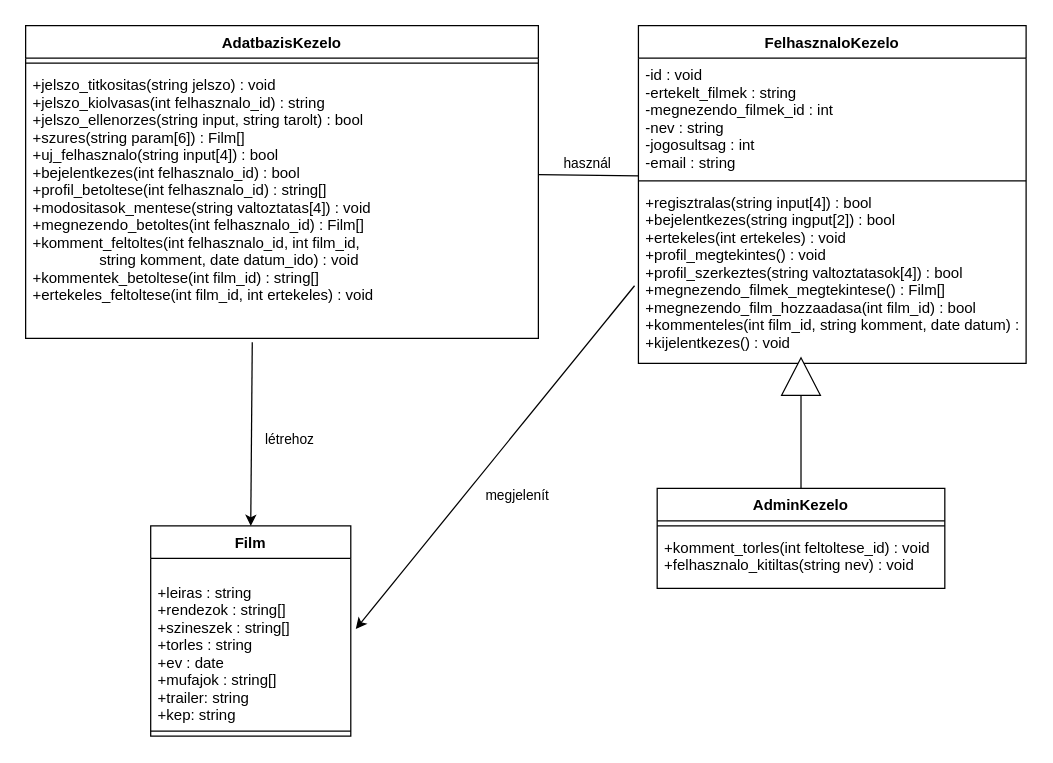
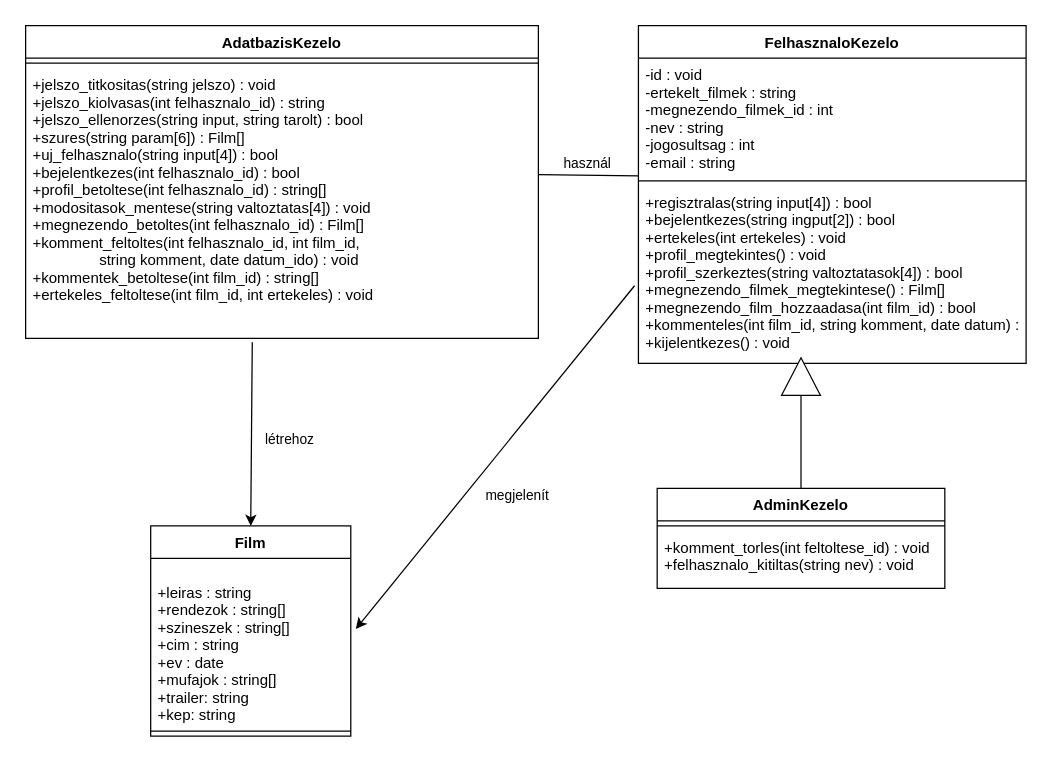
node "+leiras : string +rendezok : string[] +szineszek : string[] +torles : string +ev : date +mufajok : string[] +trailer: string +kep: string": label "+leiras : string +rendezok : string[] +szineszek : string[] +torles : string +ev : date +mufajok : string[] +trailer: string +kep: string" -> "+leiras : string +rendezok : string[] +szineszek : string[] +cim : string +ev : date +mufajok : string[] +trailer: string +kep: string"
